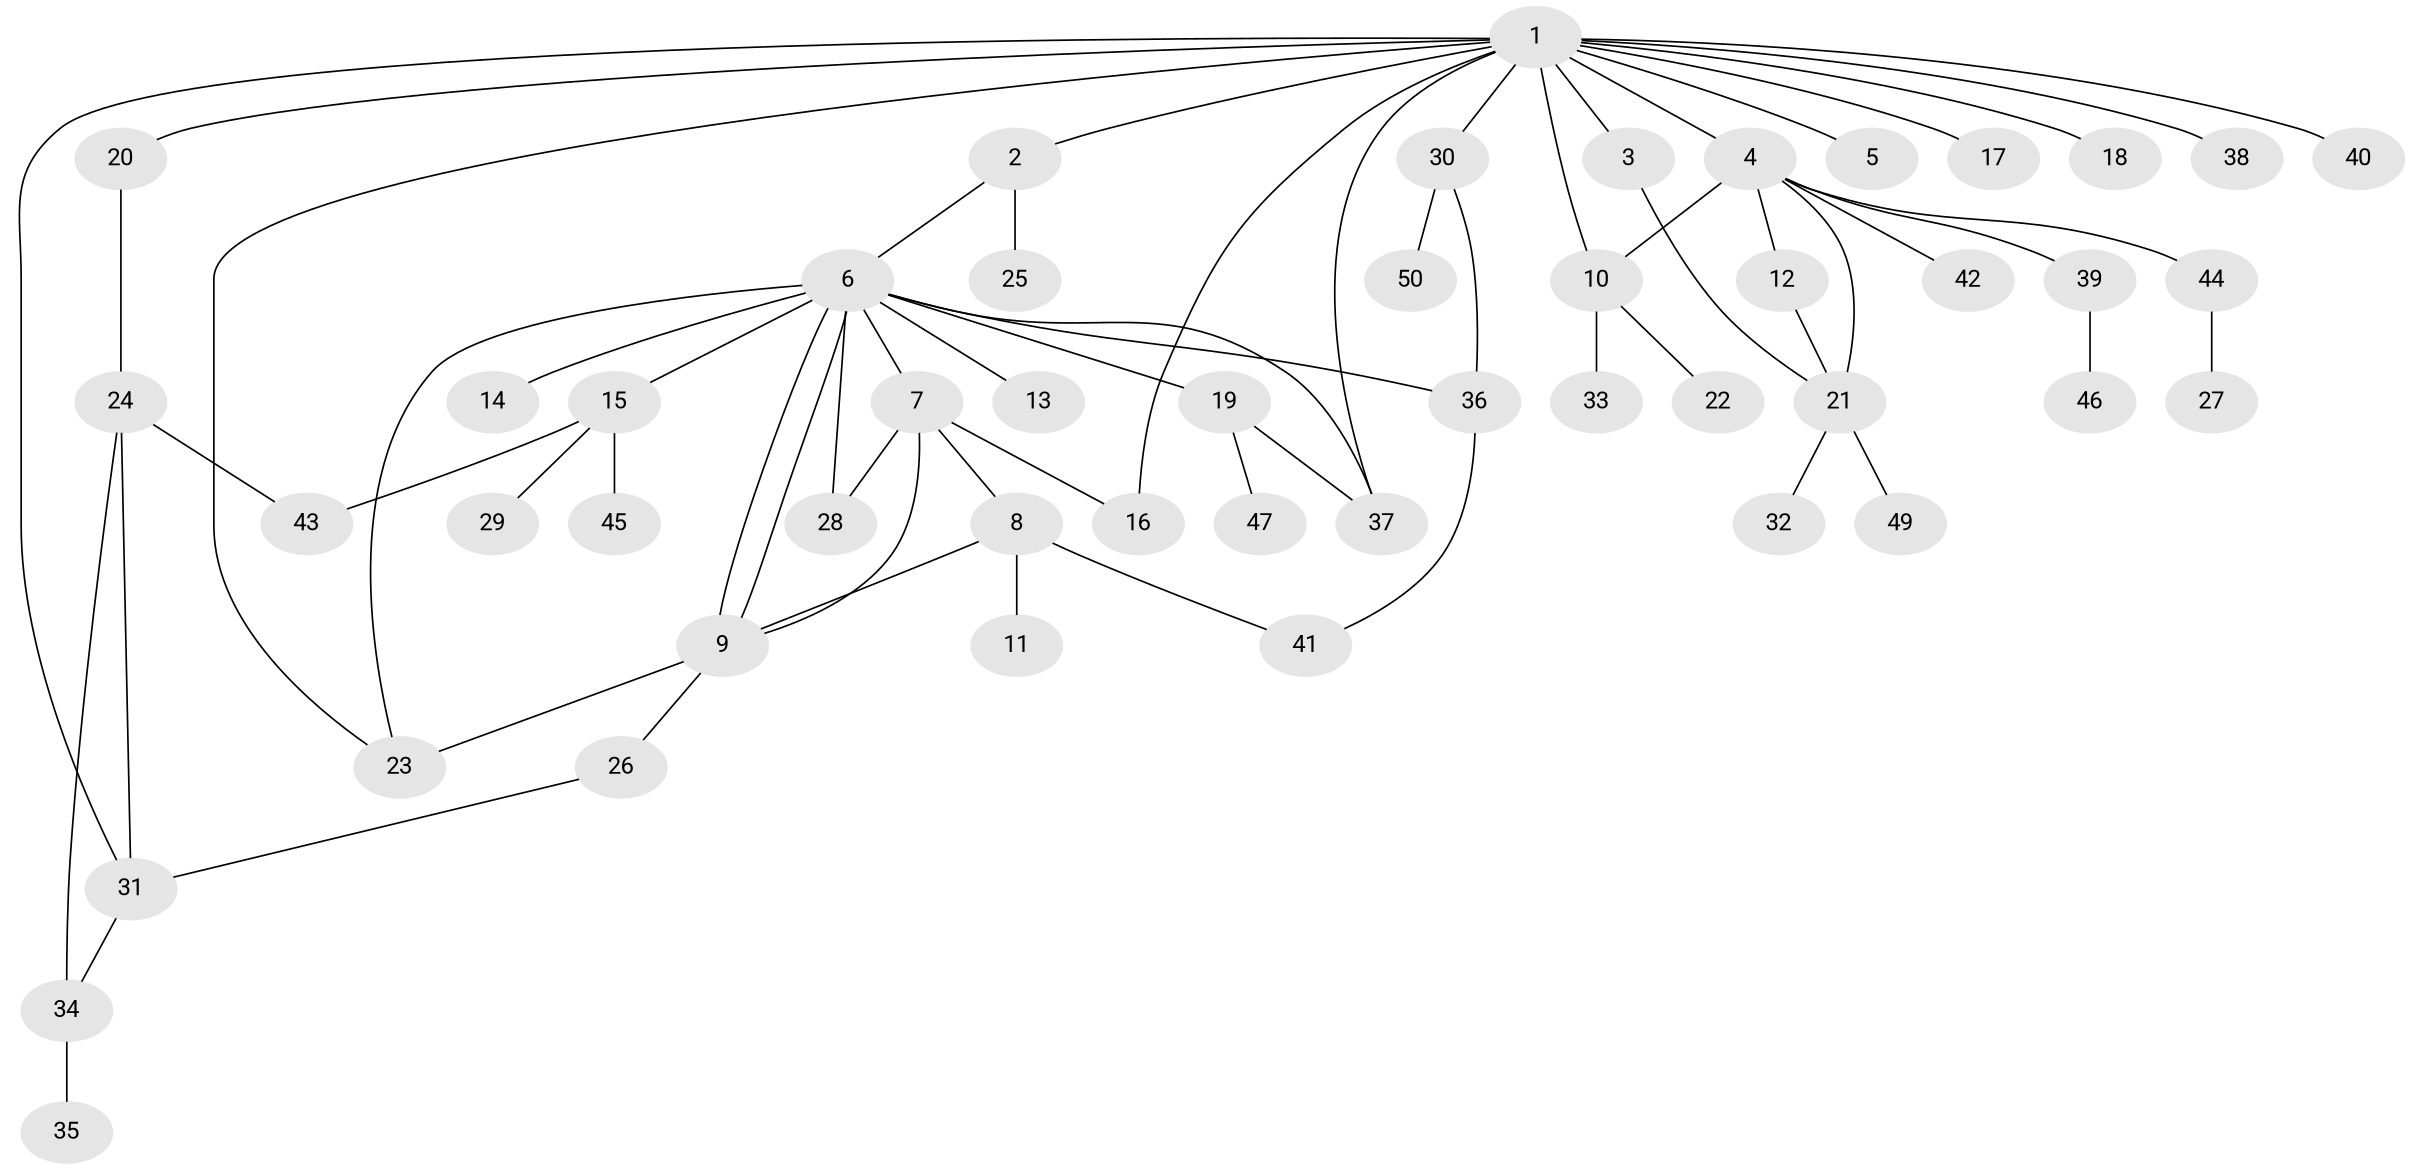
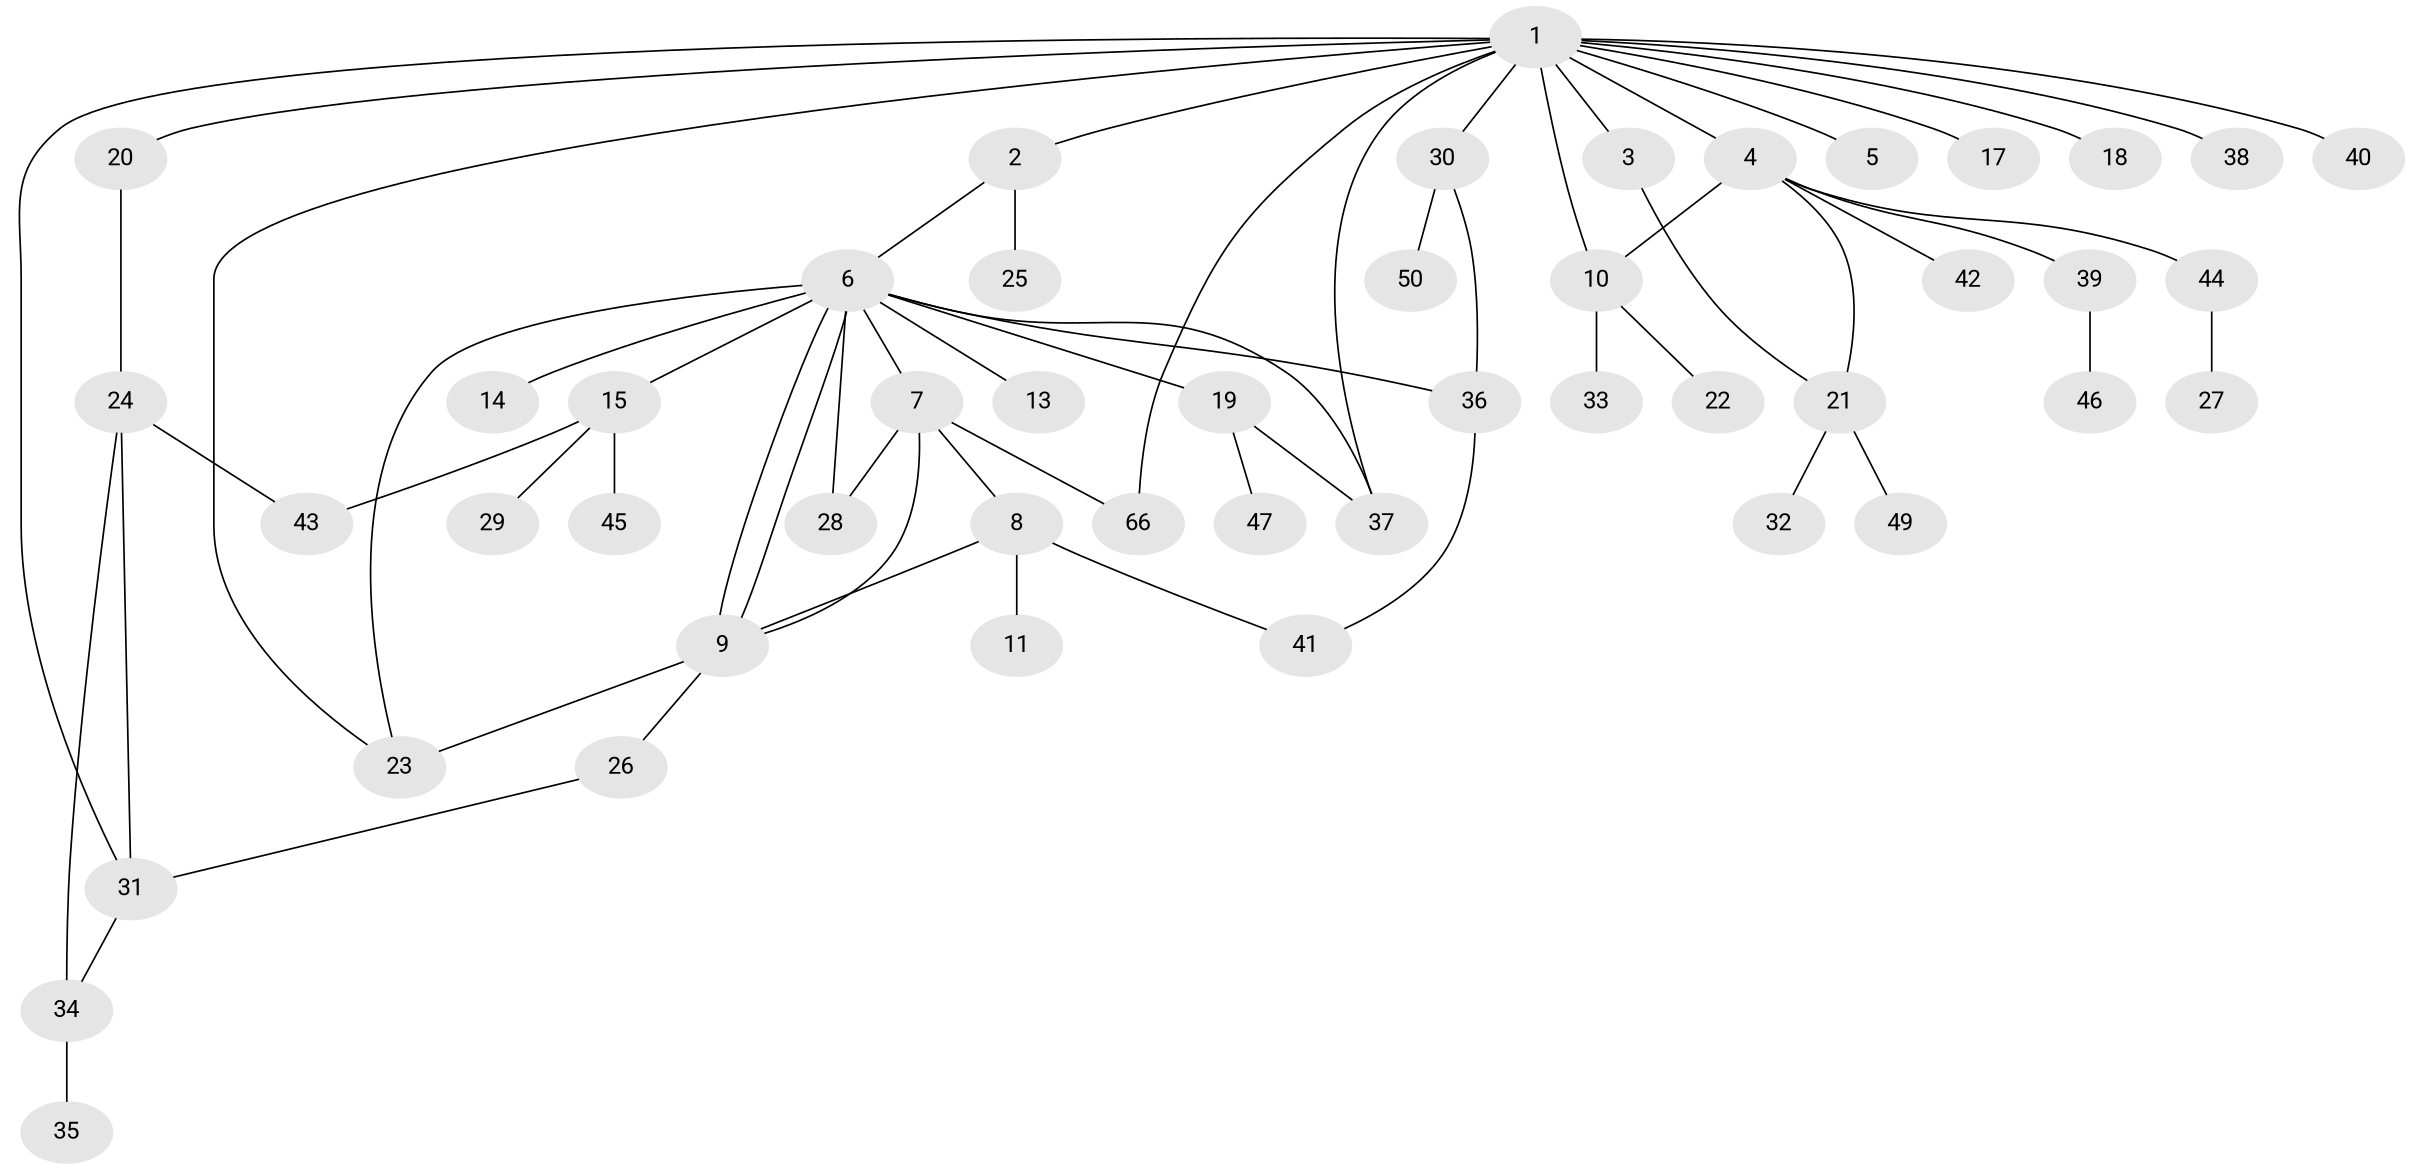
node "12": removed
node "16": label "16" -> "66"
